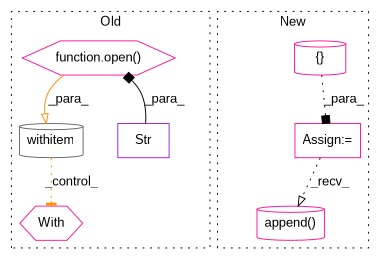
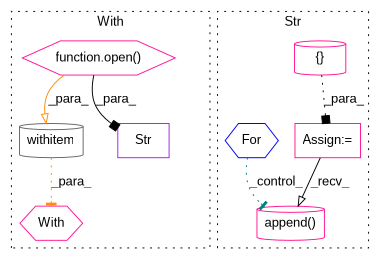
cluster "Old": label "Old" -> "With"
cluster "New": label "New" -> "Str"
edge "Str" -> "function.open()": reversed
node "For": added
edge "Assign:=" -> "append()": style dotted -> solid
edge "withitem" -> "With": label "_control_" -> "_para_"
